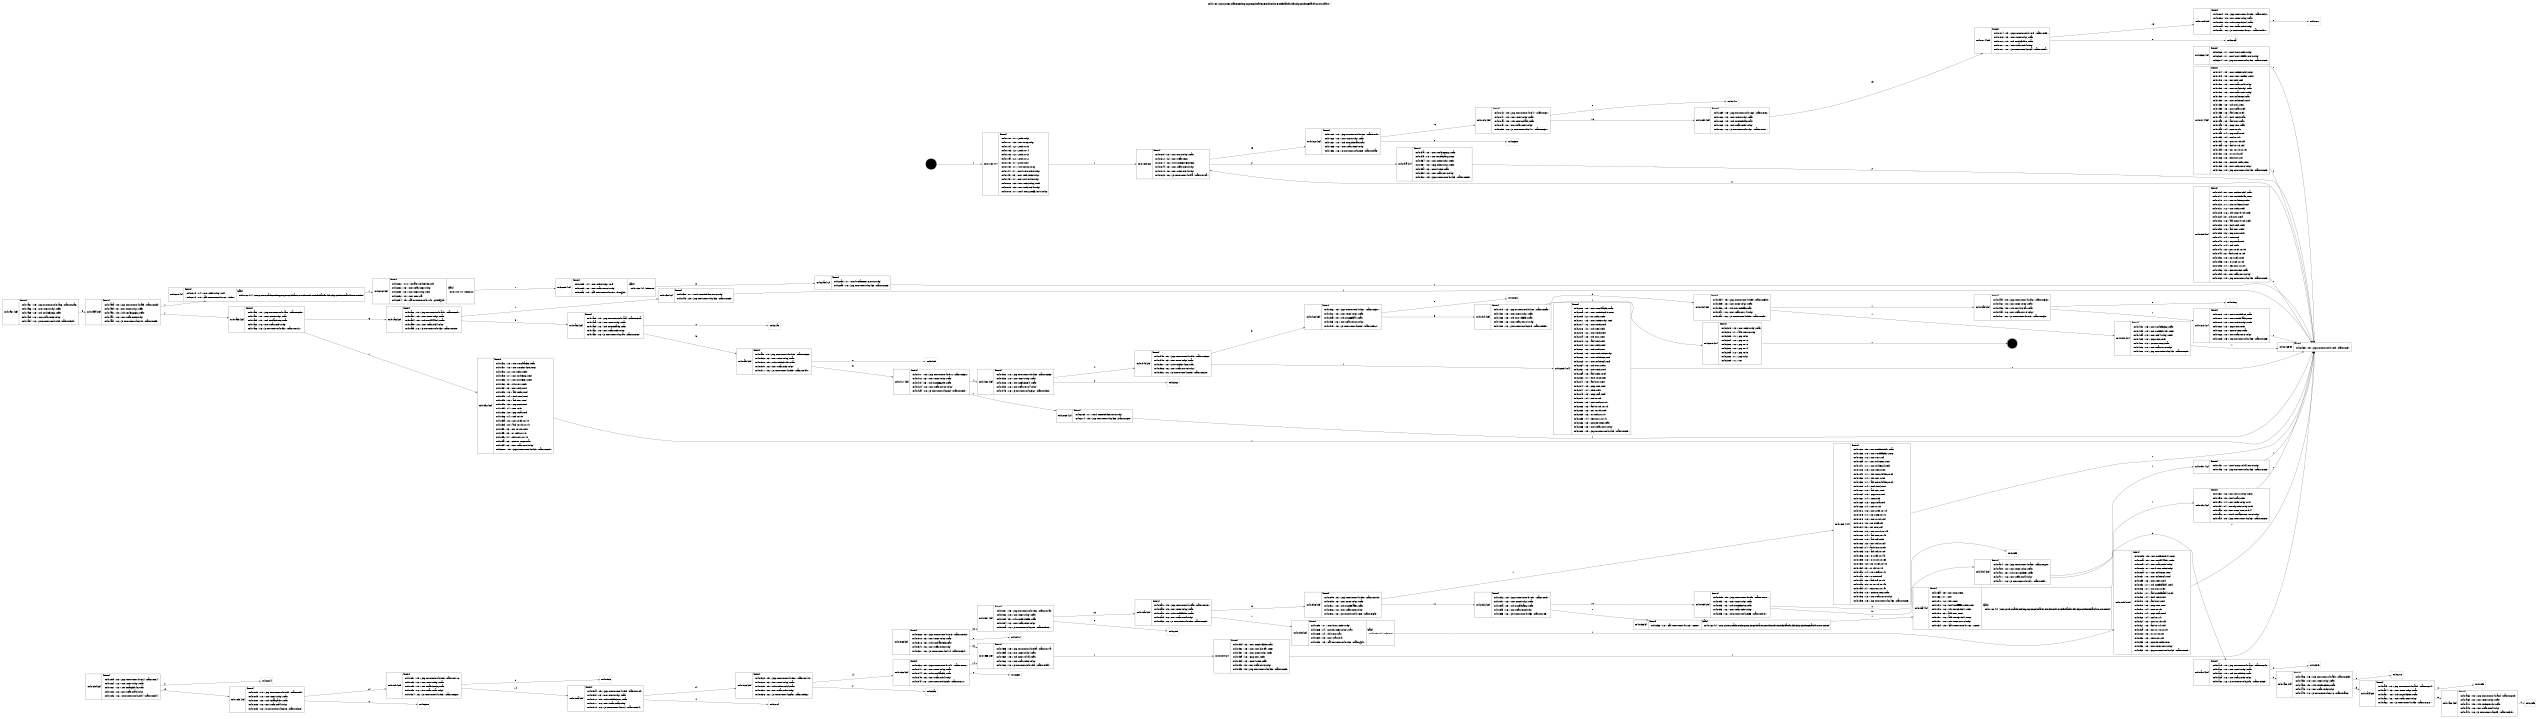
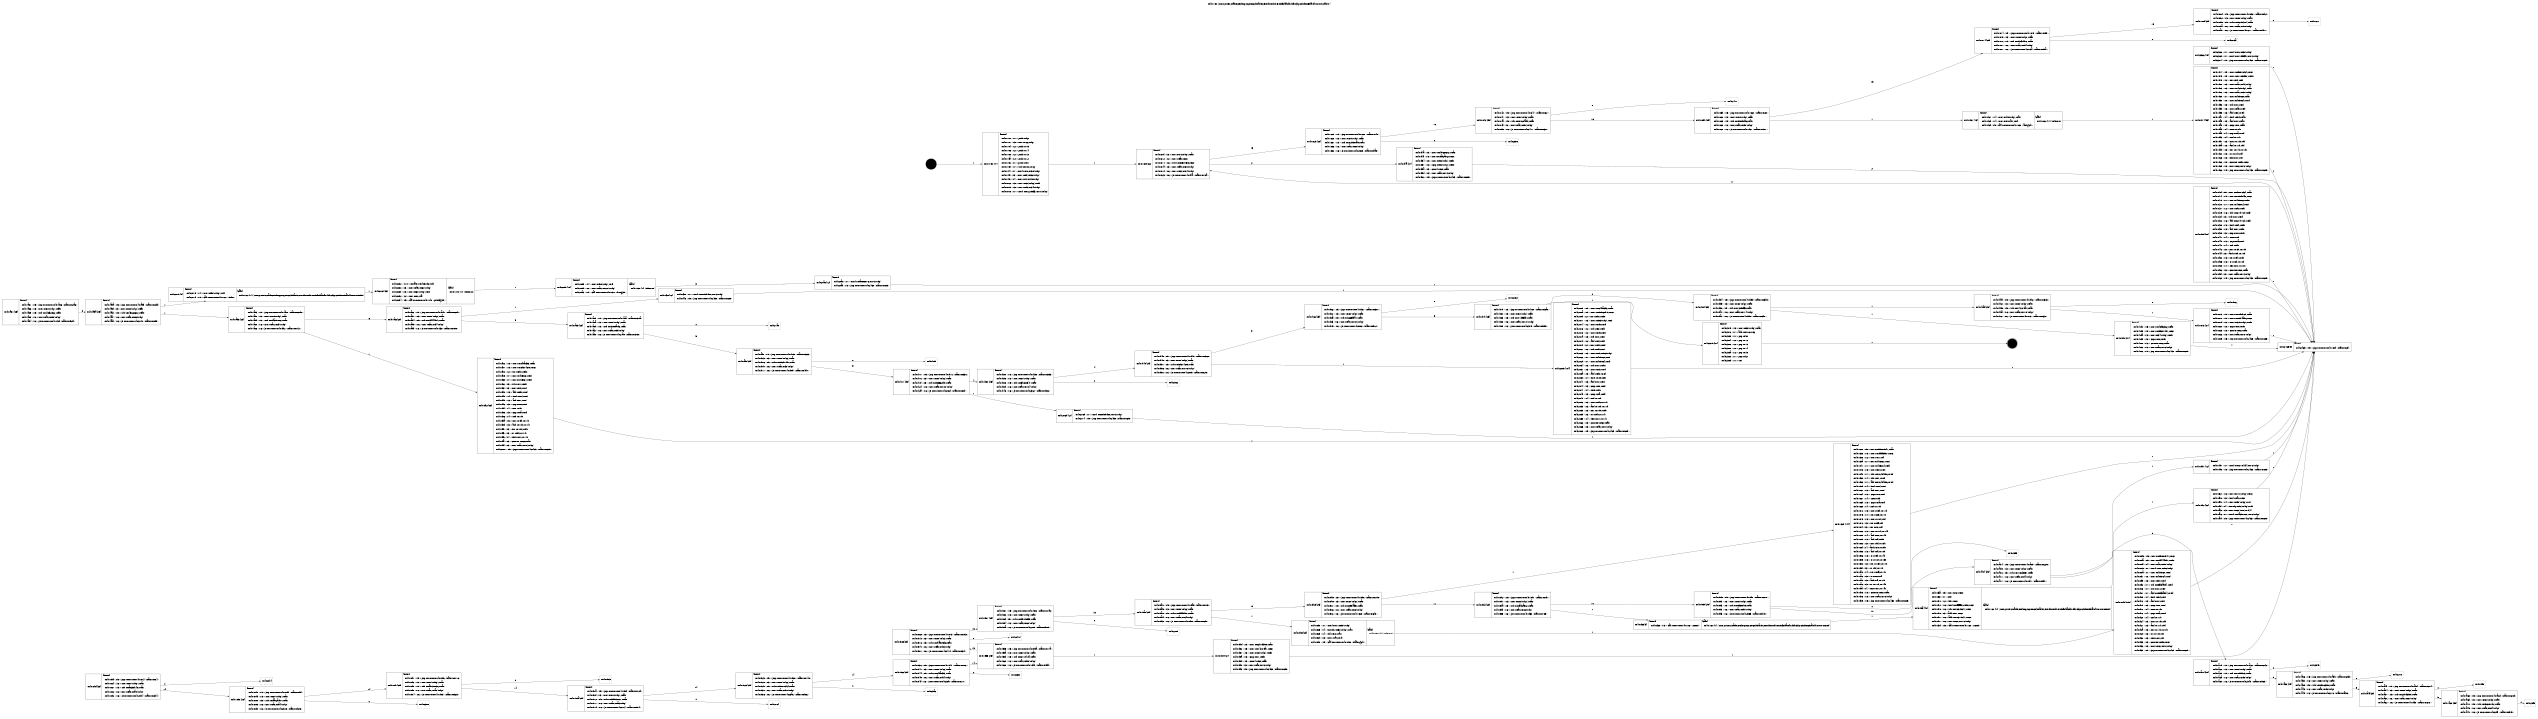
node "0x401d67 [13]": added
edge "0x40196e [25]" -> "0x401955 [25]": reversed
